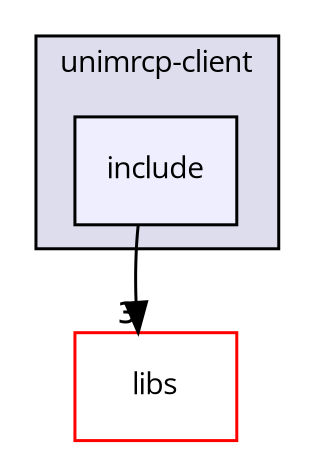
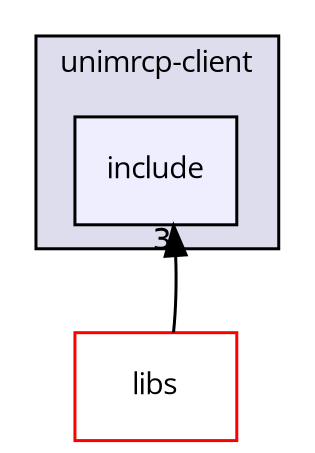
edge "include" -> "libs": reversed
